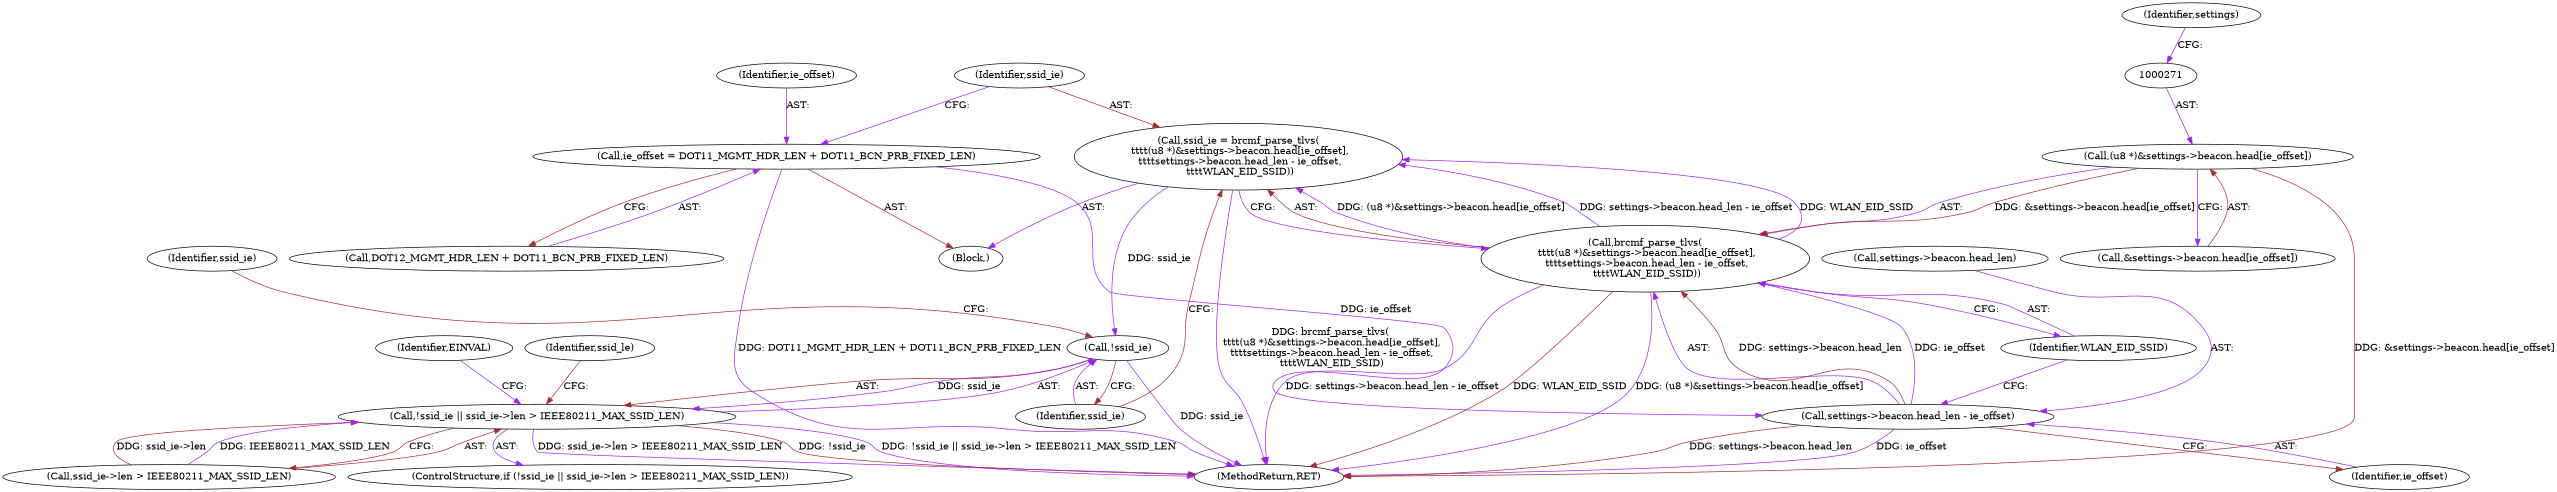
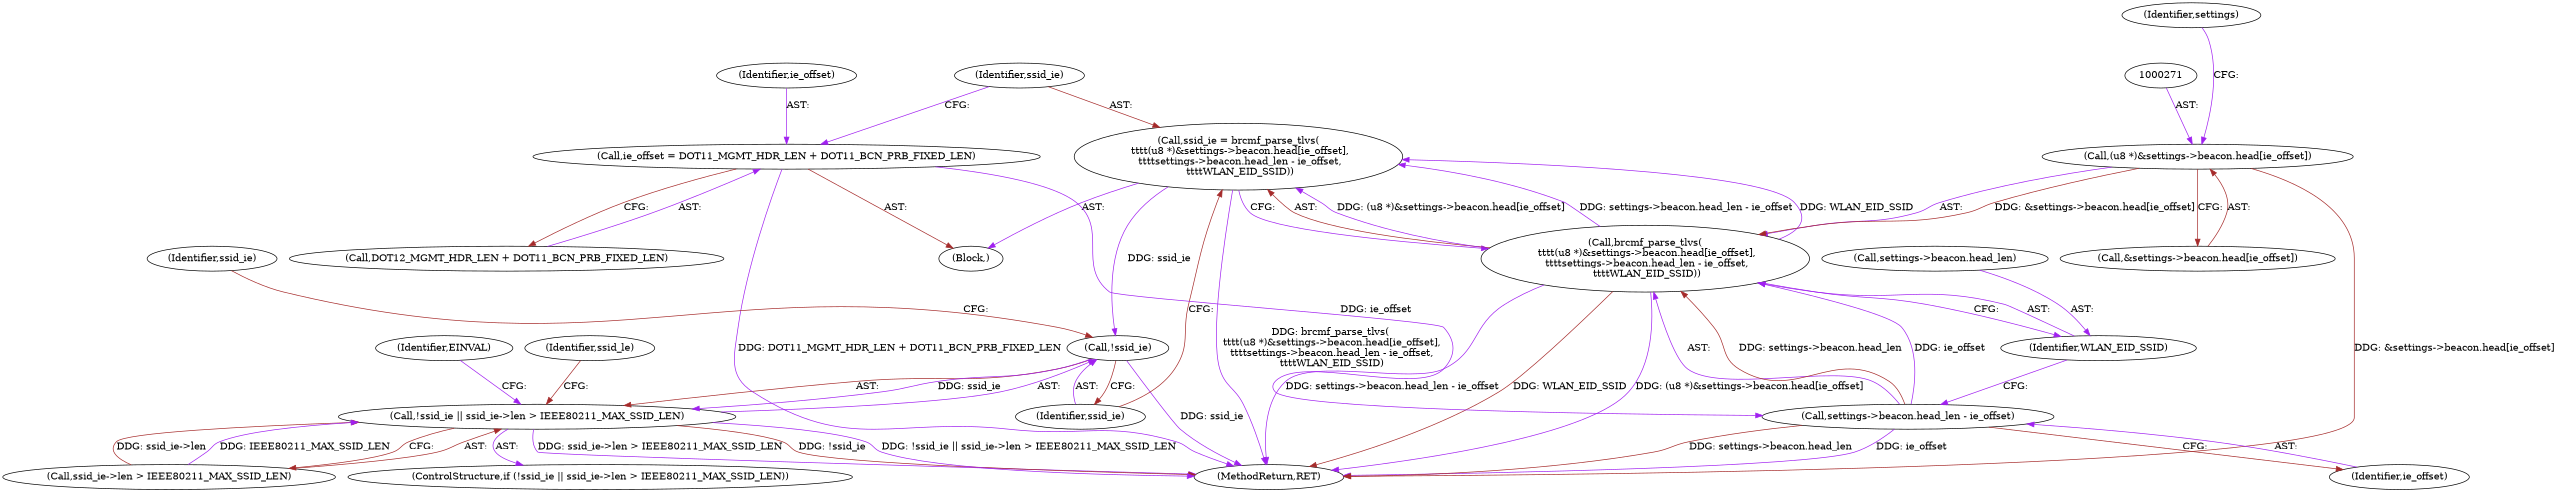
edge "(Identifier,settings)" -> "1000271": now "(Identifier,settings)" -> "(Call,(u8 *)&settings->beacon.head[ie_offset])"
edge "(Call,(u8 *)&settings->beacon.head[ie_offset])" -> "(Call,&settings->beacon.head[ie_offset])": color purple -> brown
edge "(Call,settings->beacon.head_len)" -> "(Call,settings->beacon.head_len - ie_offset)": now "(Call,settings->beacon.head_len)" -> "(Identifier,WLAN_EID_SSID)"
